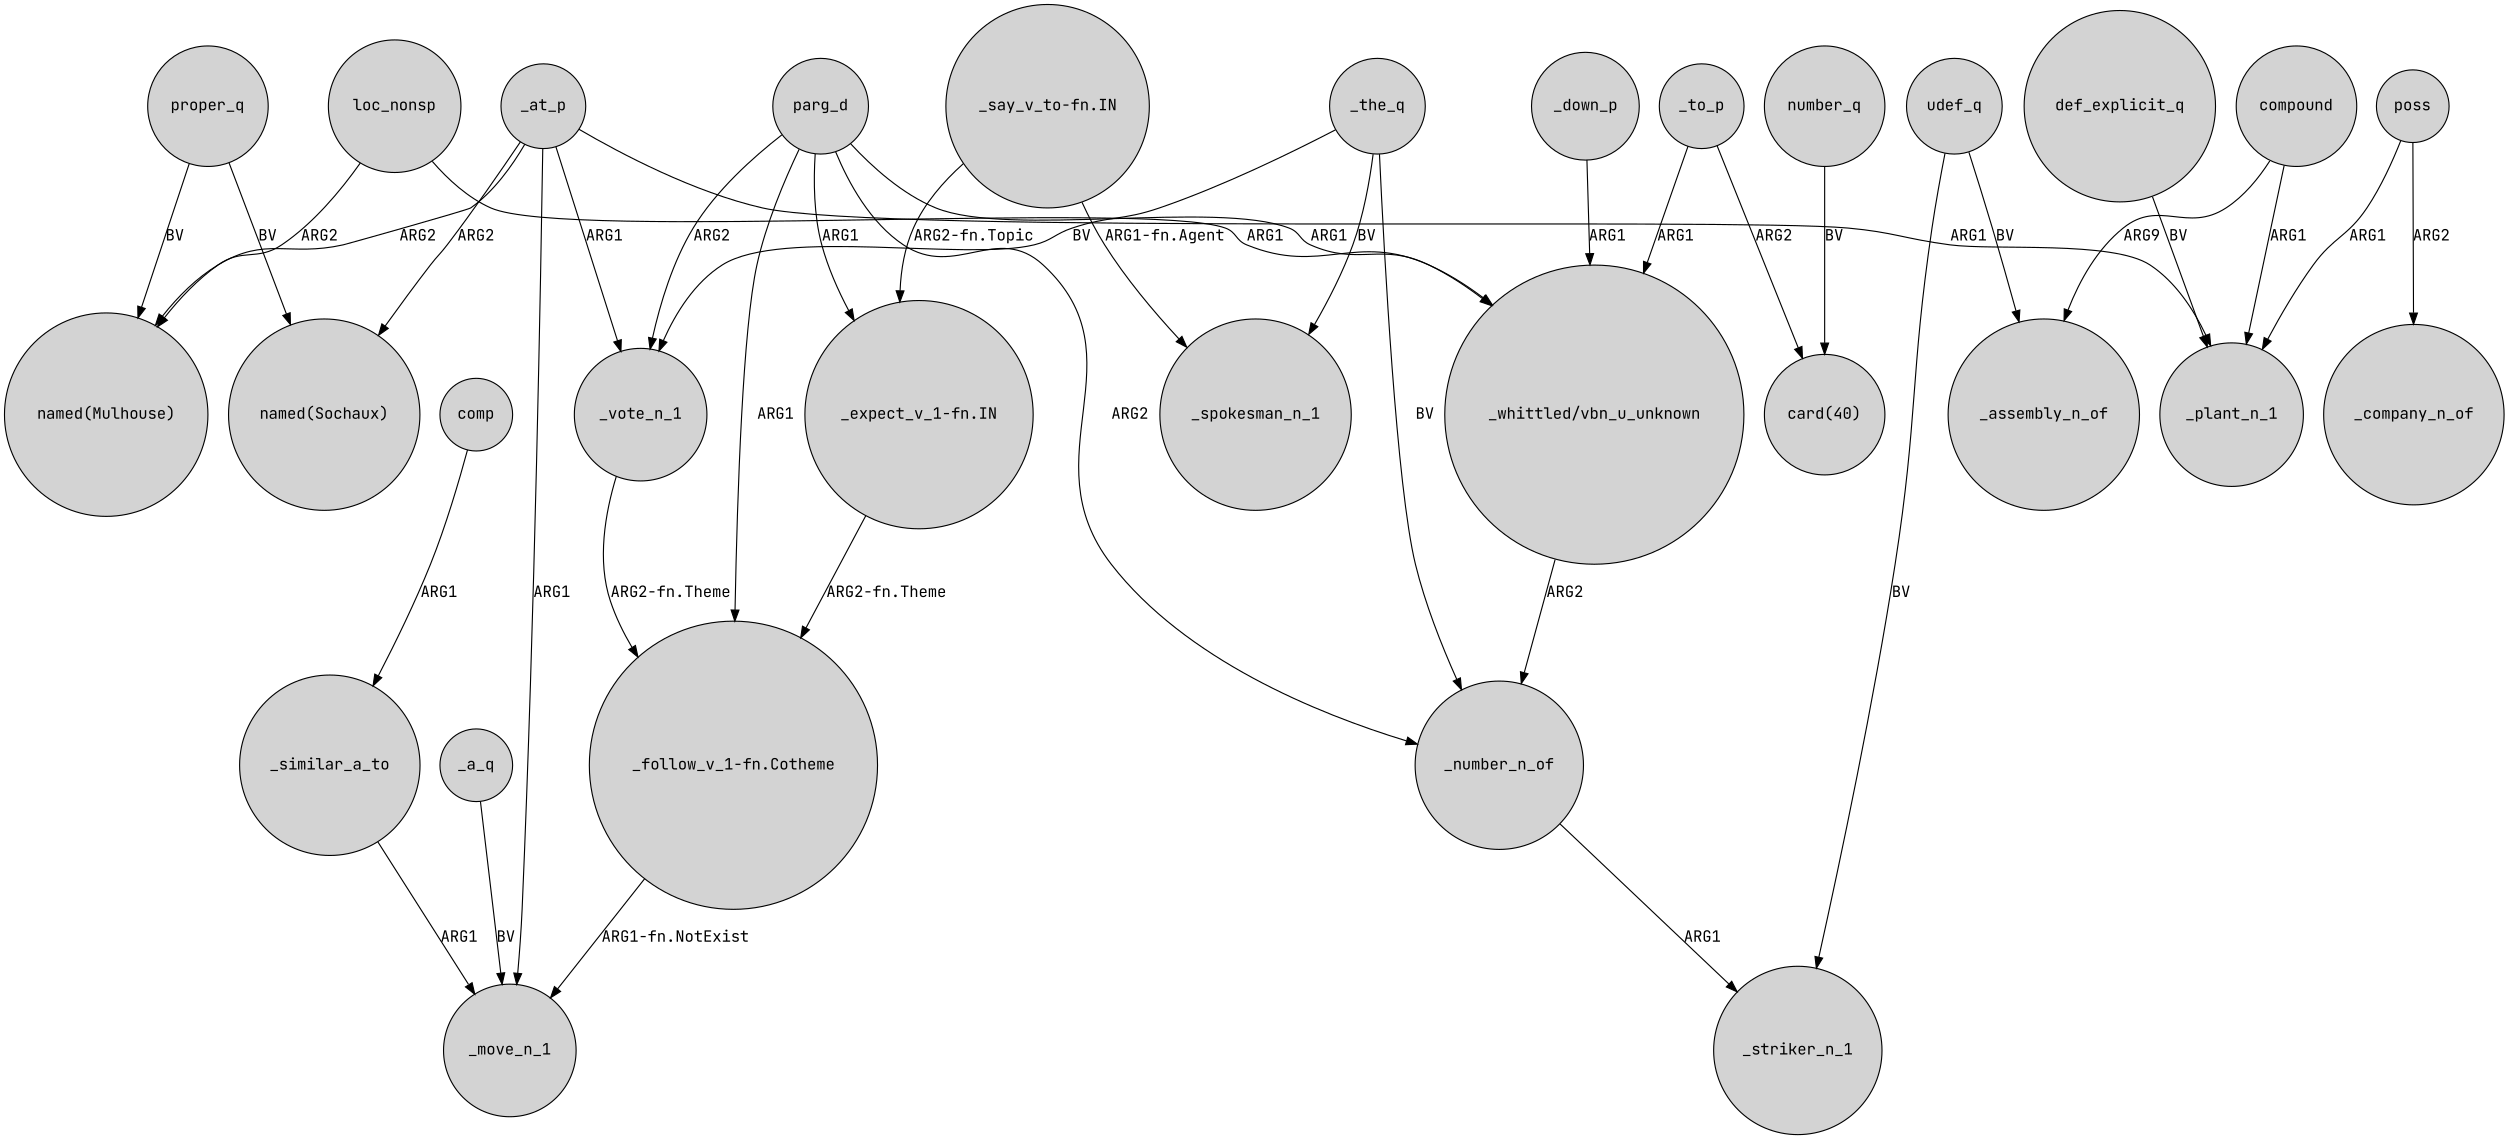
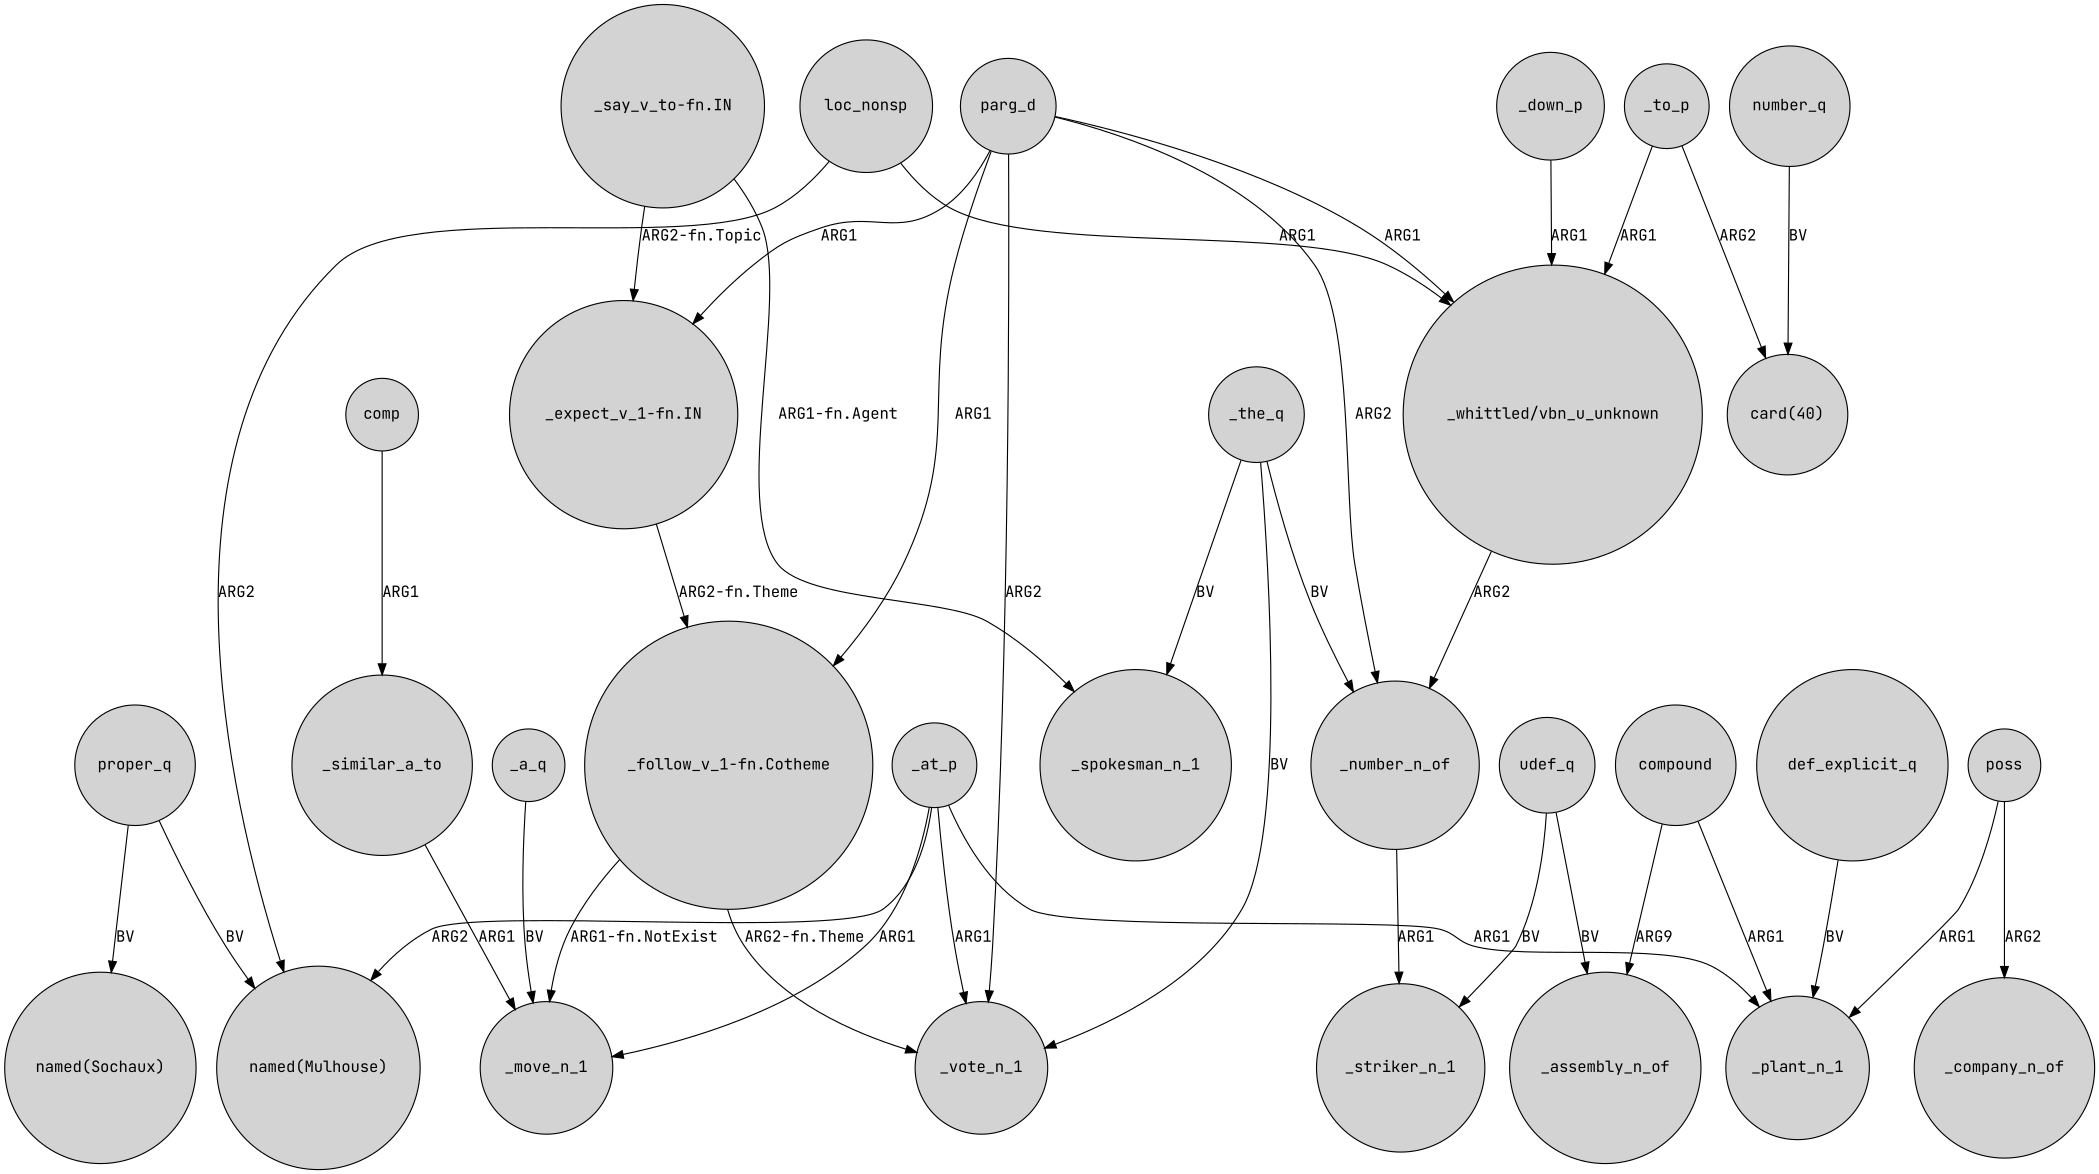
edge "_at_p" -> "named(Sochaux)": removed, label "ARG2"
edge "_vote_n_1" -> "_follow_v_1-fn.Cotheme": reversed
